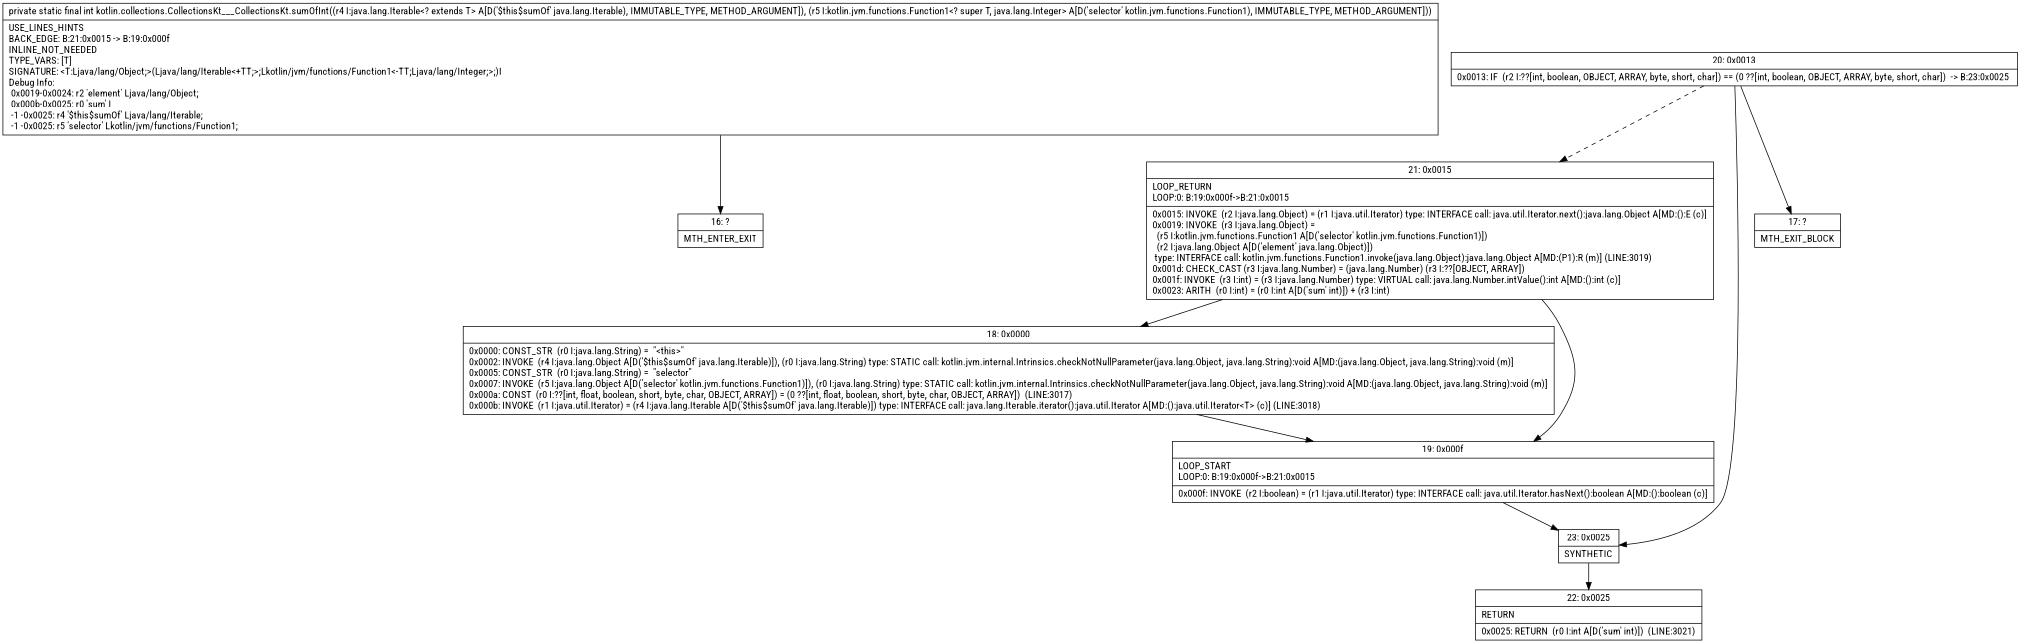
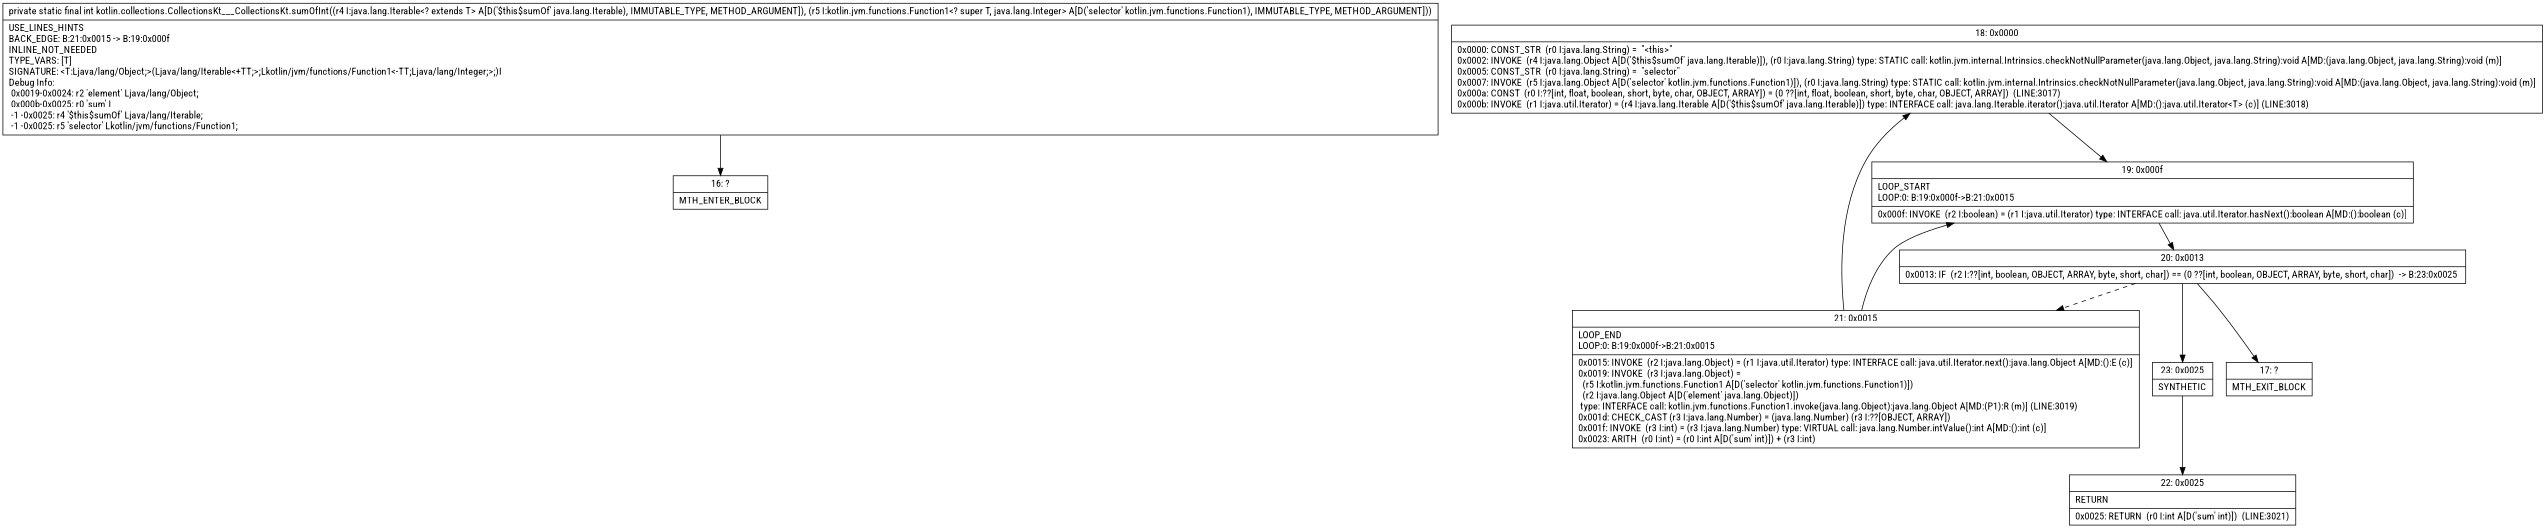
node "21: 0x0015": text "LOOP_RETURN" -> "LOOP_END"
node "16: ?": text "MTH_ENTER_EXIT" -> "MTH_ENTER_BLOCK"
edge "19: 0x000f" -> "23: 0x0025": now "19: 0x000f" -> "20: 0x0013"
